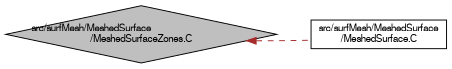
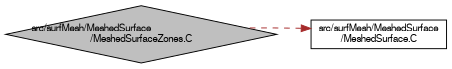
edge "src/surfMesh/MeshedSurface /MeshedSurface.C" -> "src/surfMesh/MeshedSurface /MeshedSurfaceZones.C": reversed
